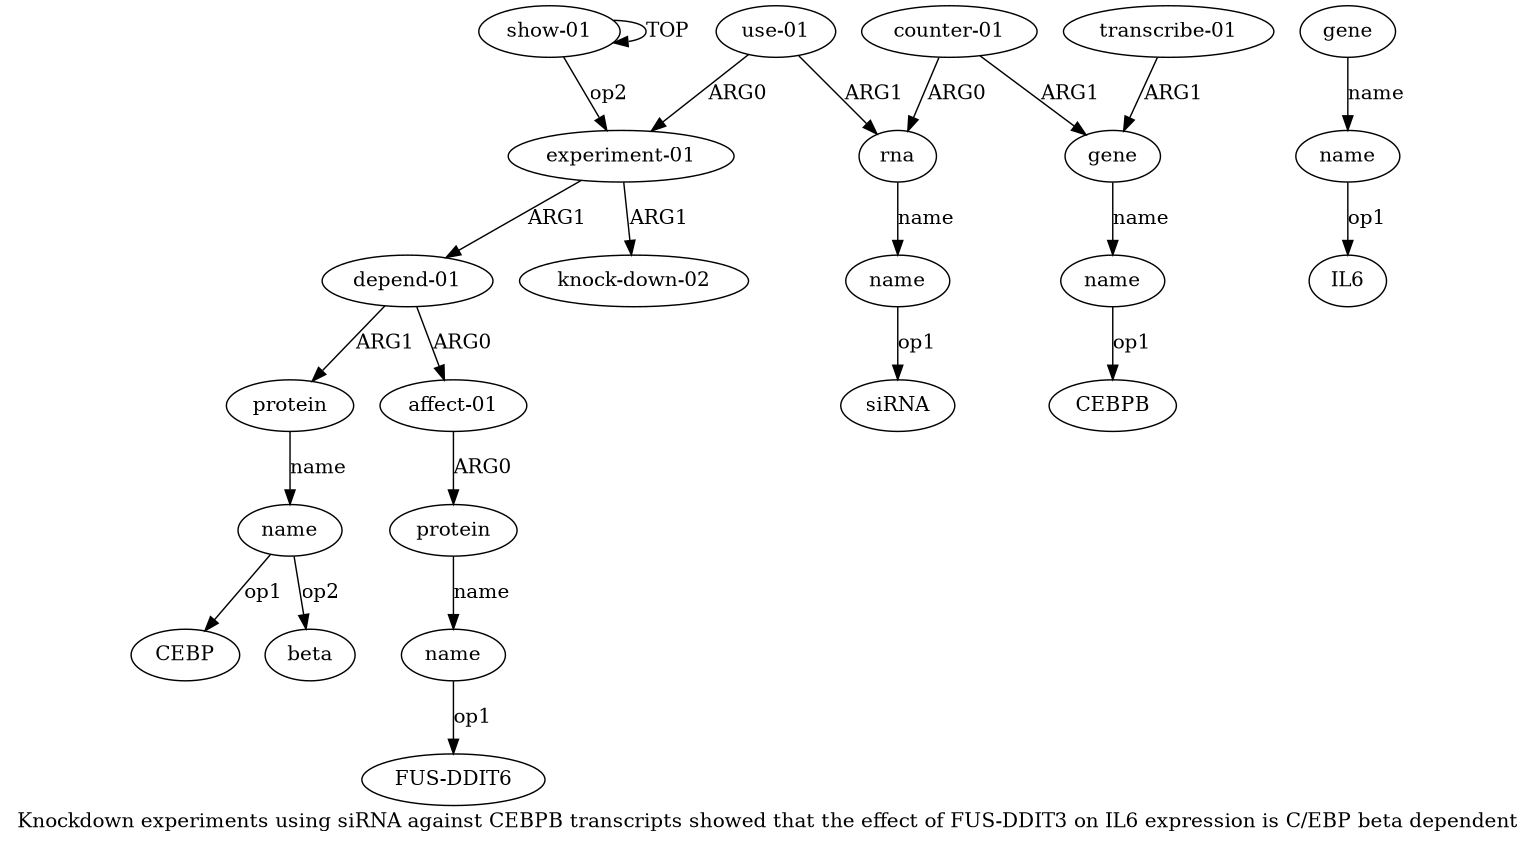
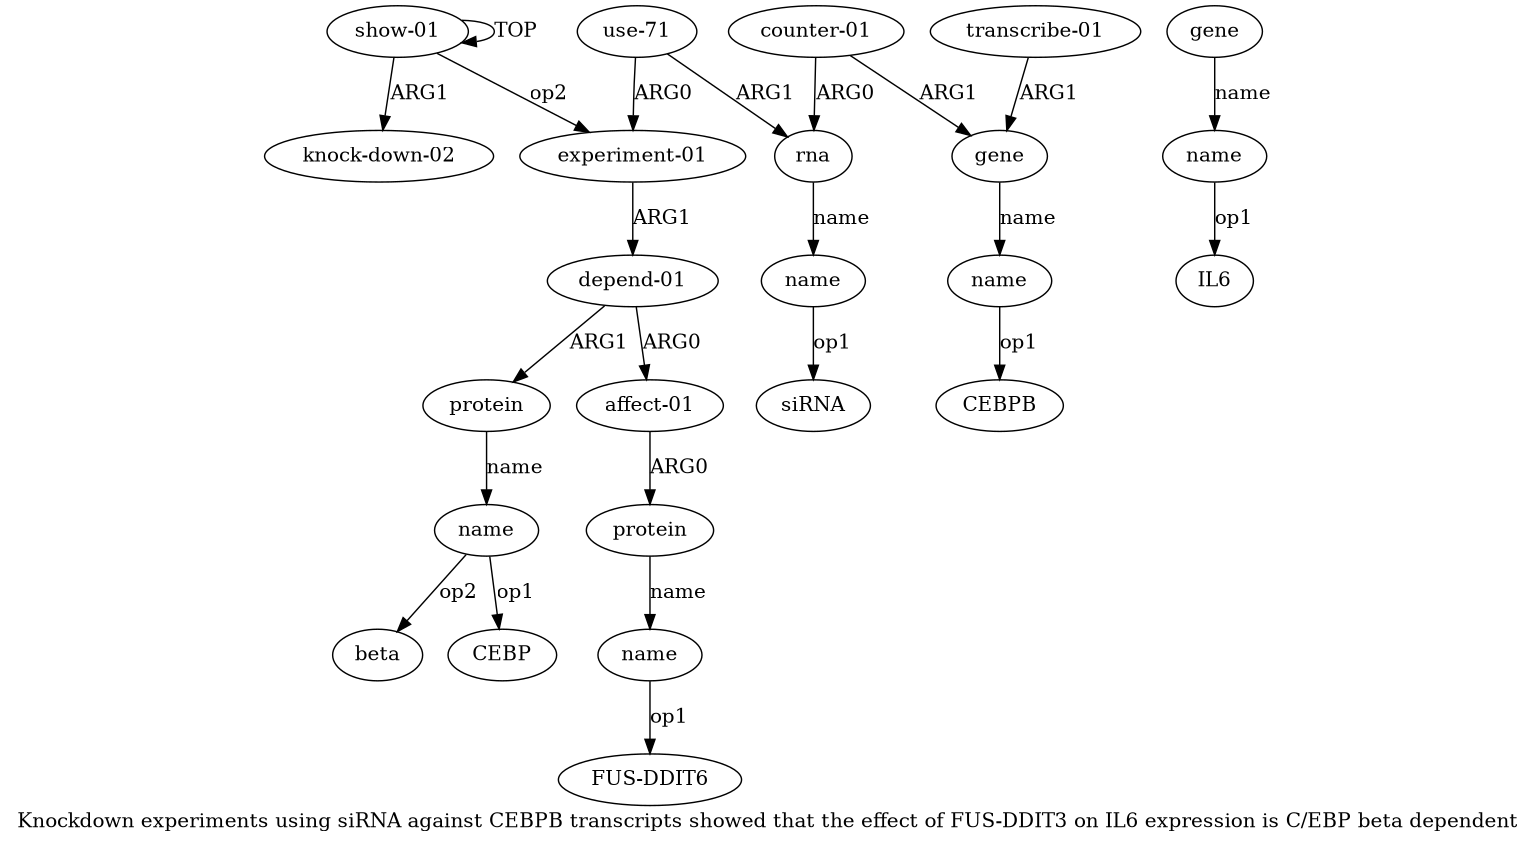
node "use-01": label "use-01" -> "use-71"
edge "experiment-01" -> "knock-down-02": now "show-01" -> "knock-down-02"
